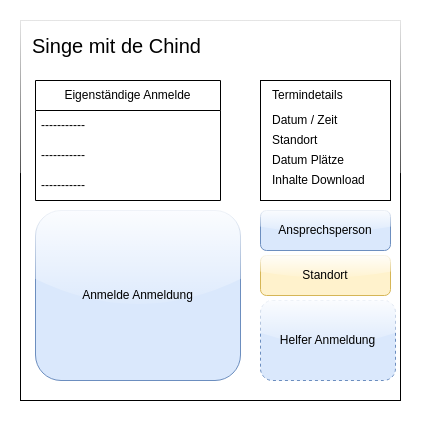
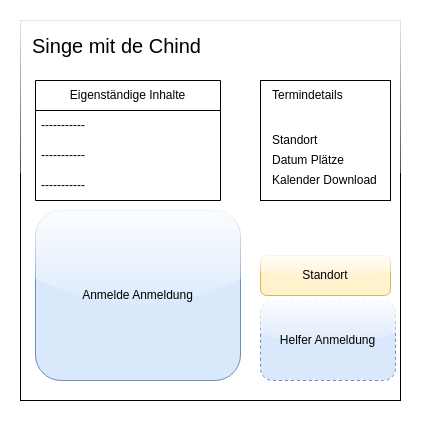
node "Eigenständige Anmelde": label "Eigenständige Anmelde" -> "Eigenständige Inhalte"
node "Datum / Zeit": removed
node "Inhalte Download": label "Inhalte Download" -> "Kalender Download"
node "Ansprechsperson": removed
